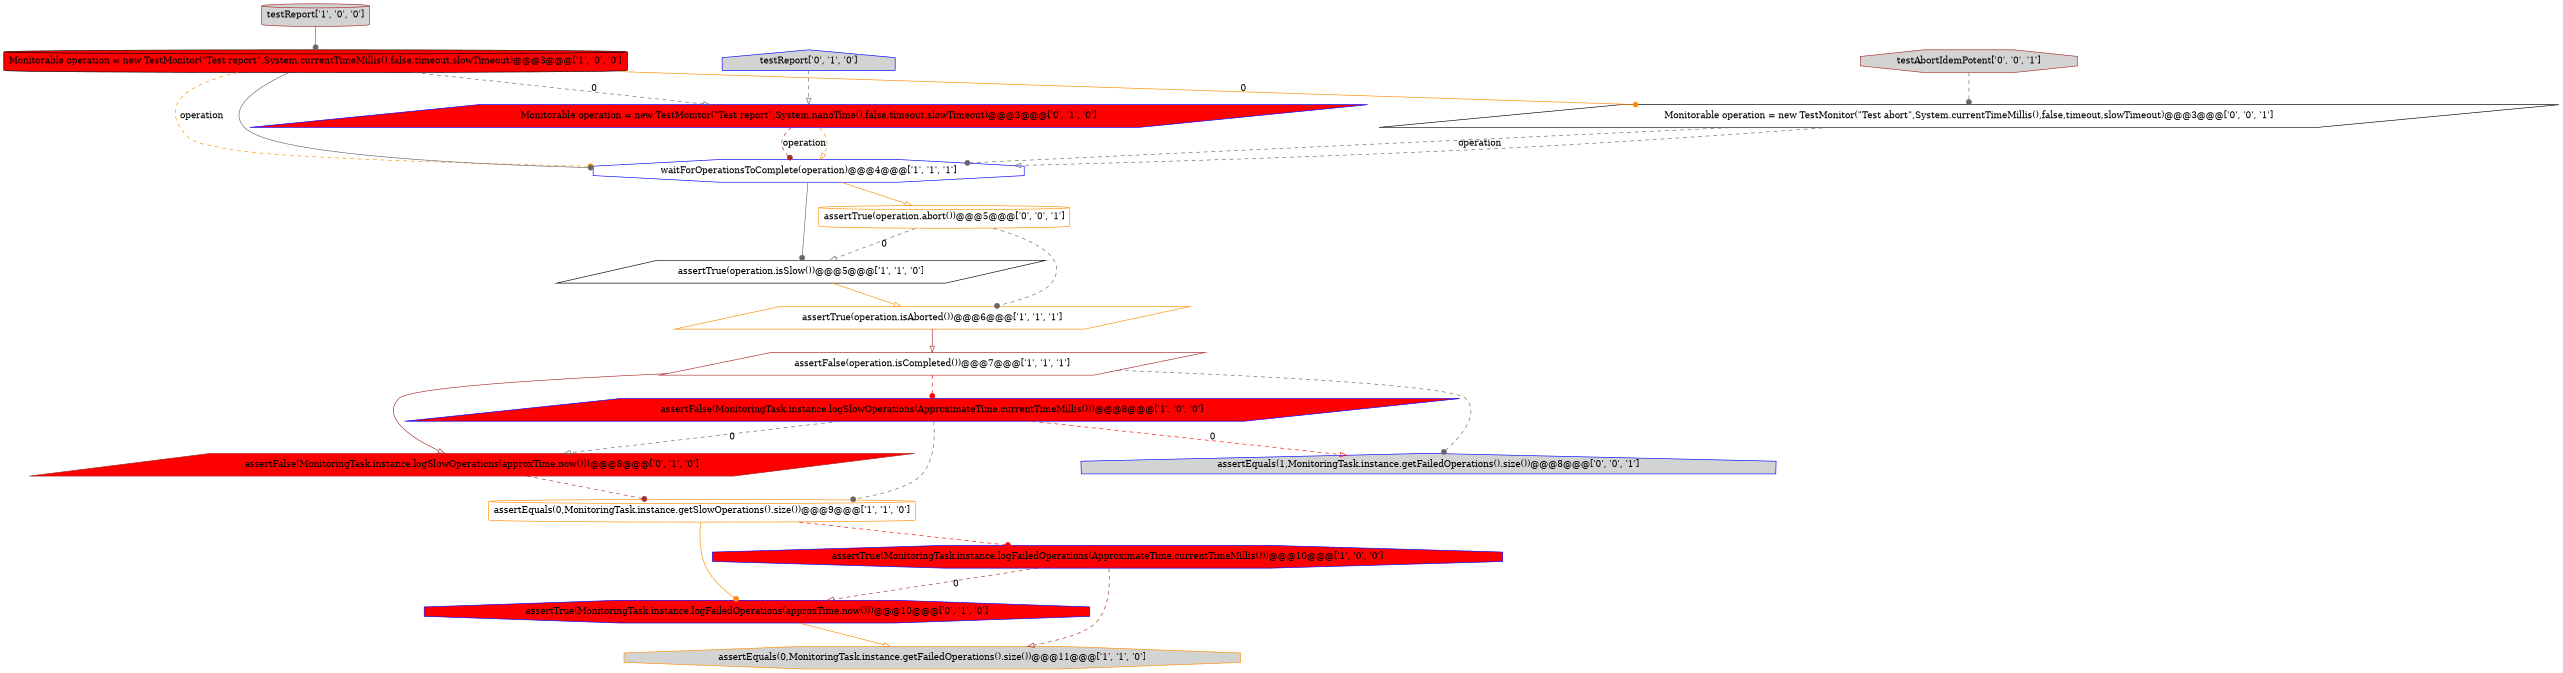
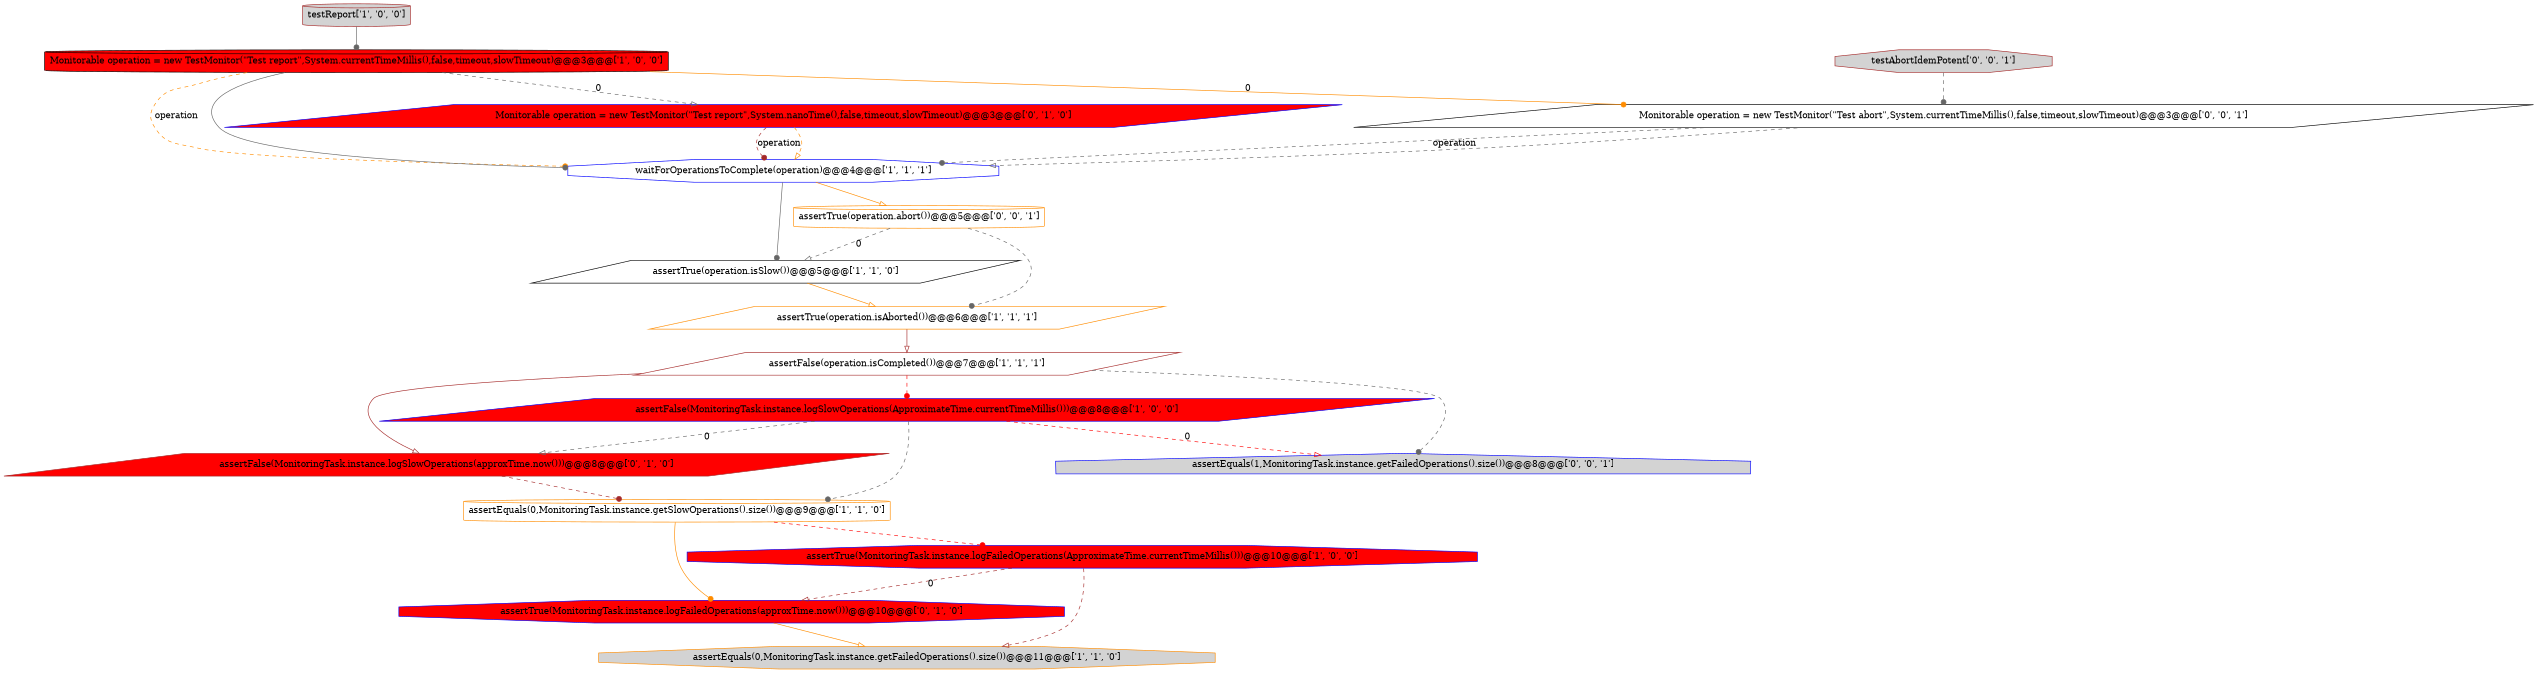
node "testReport['0', '1', '0']": removed
